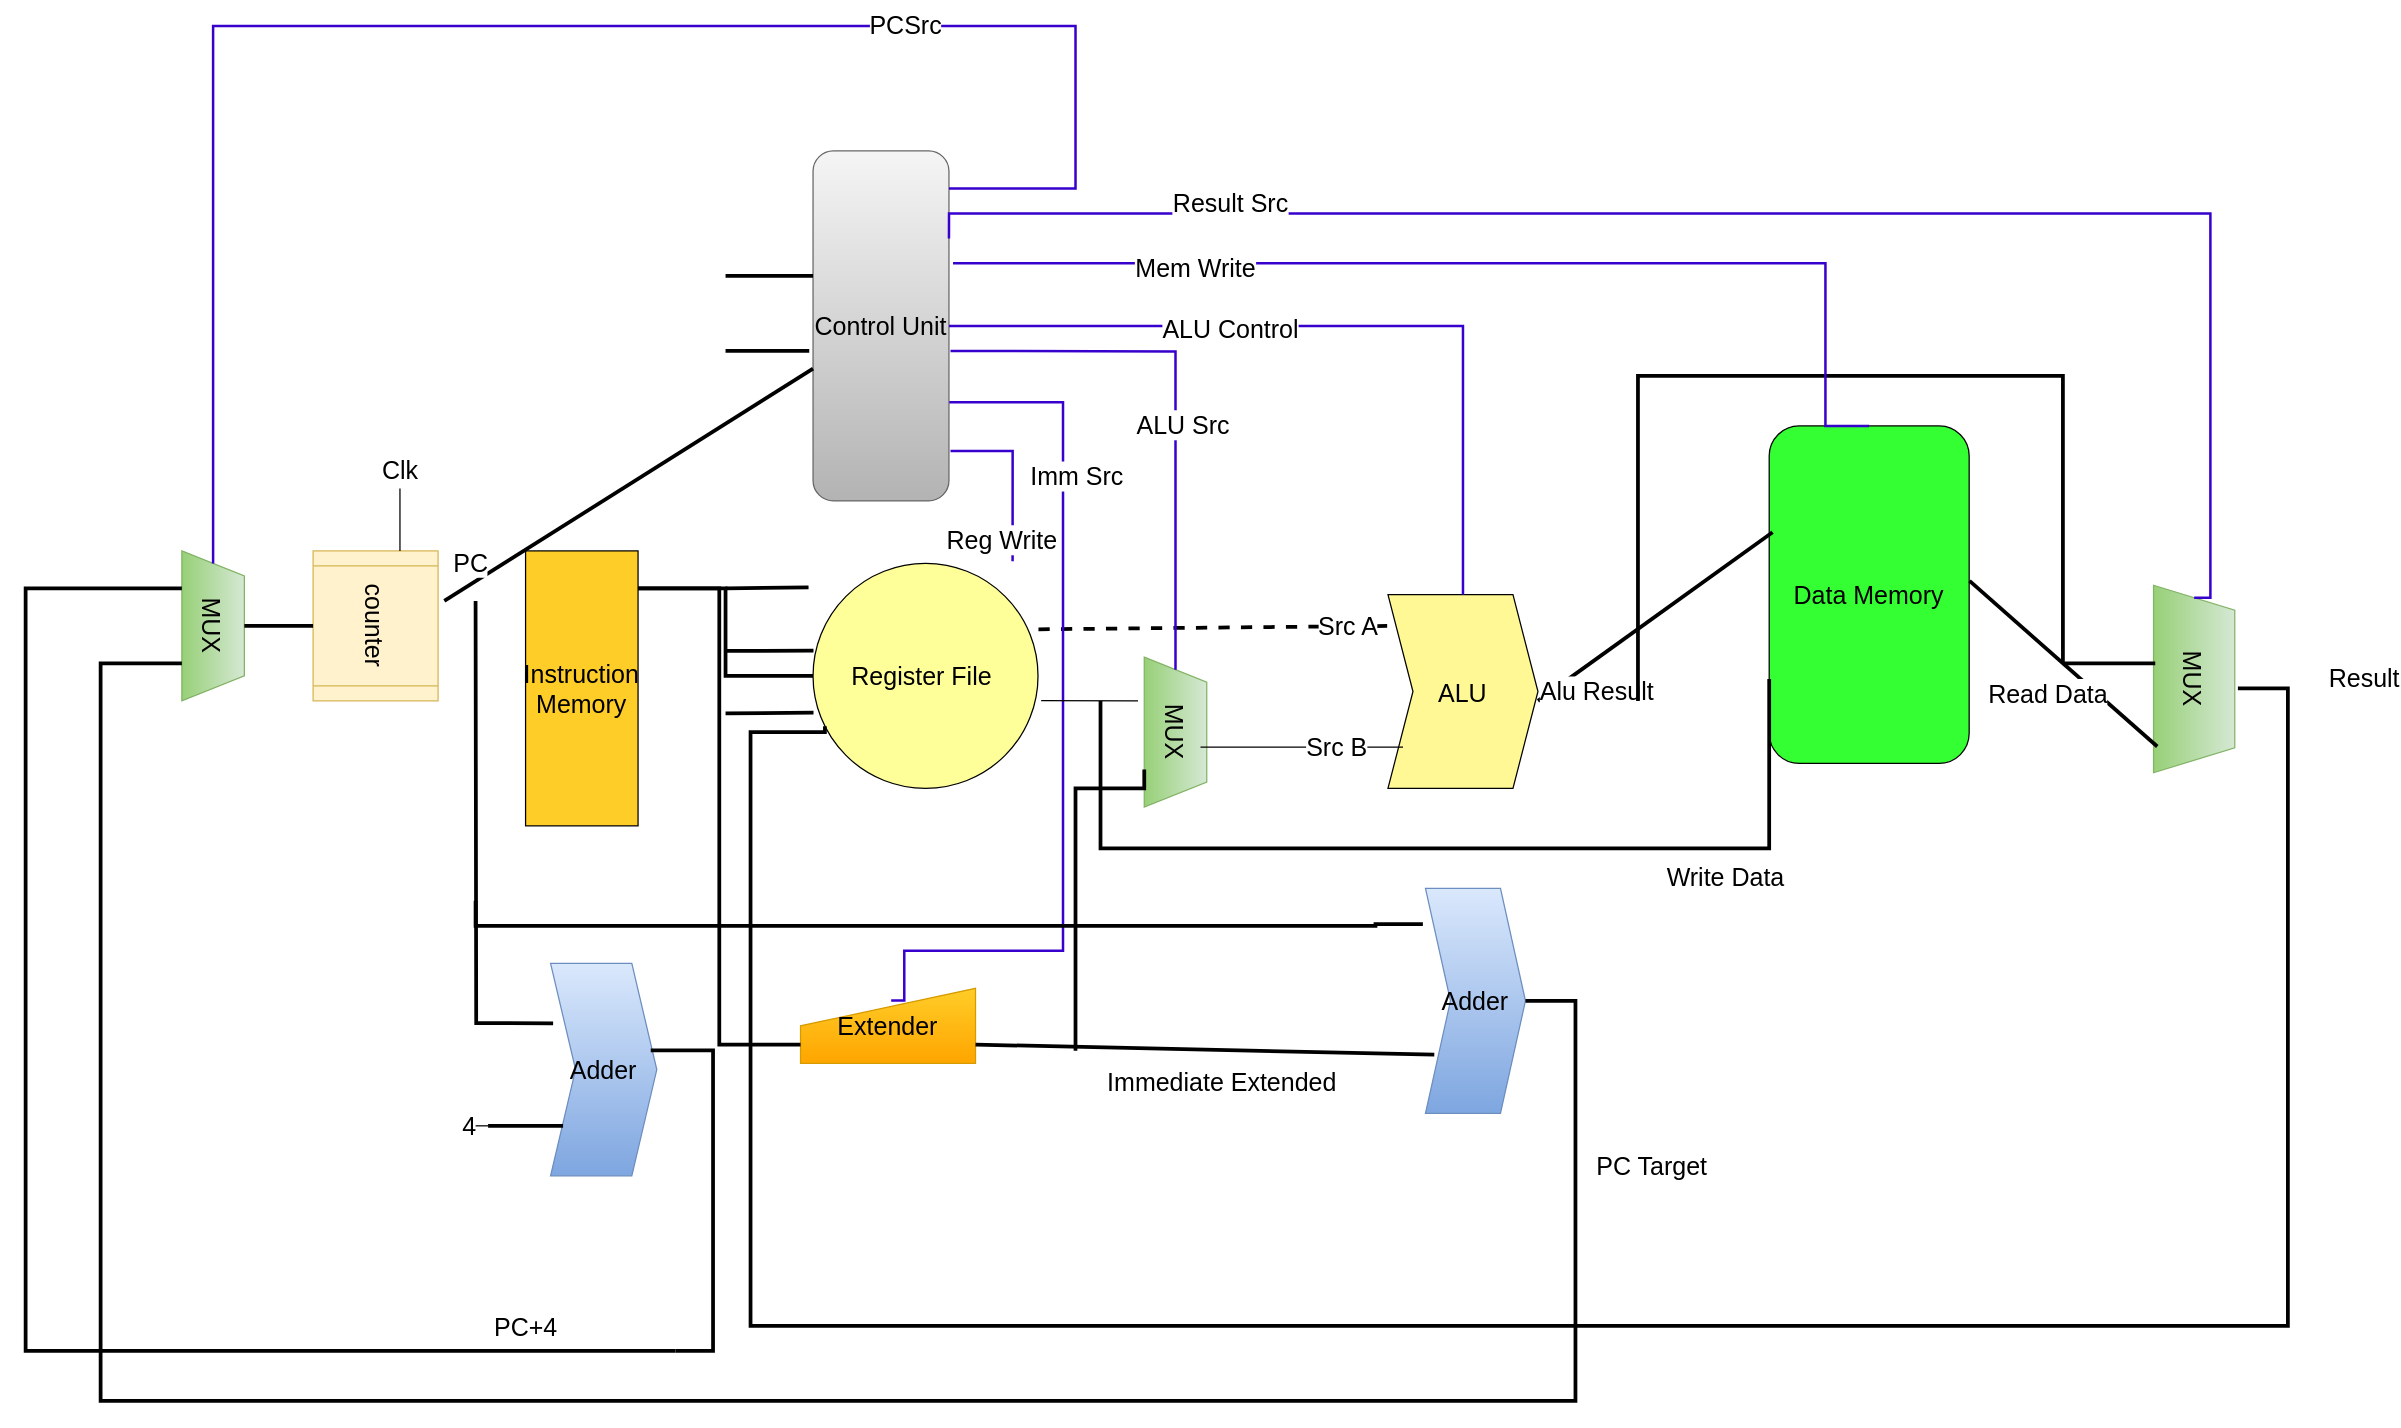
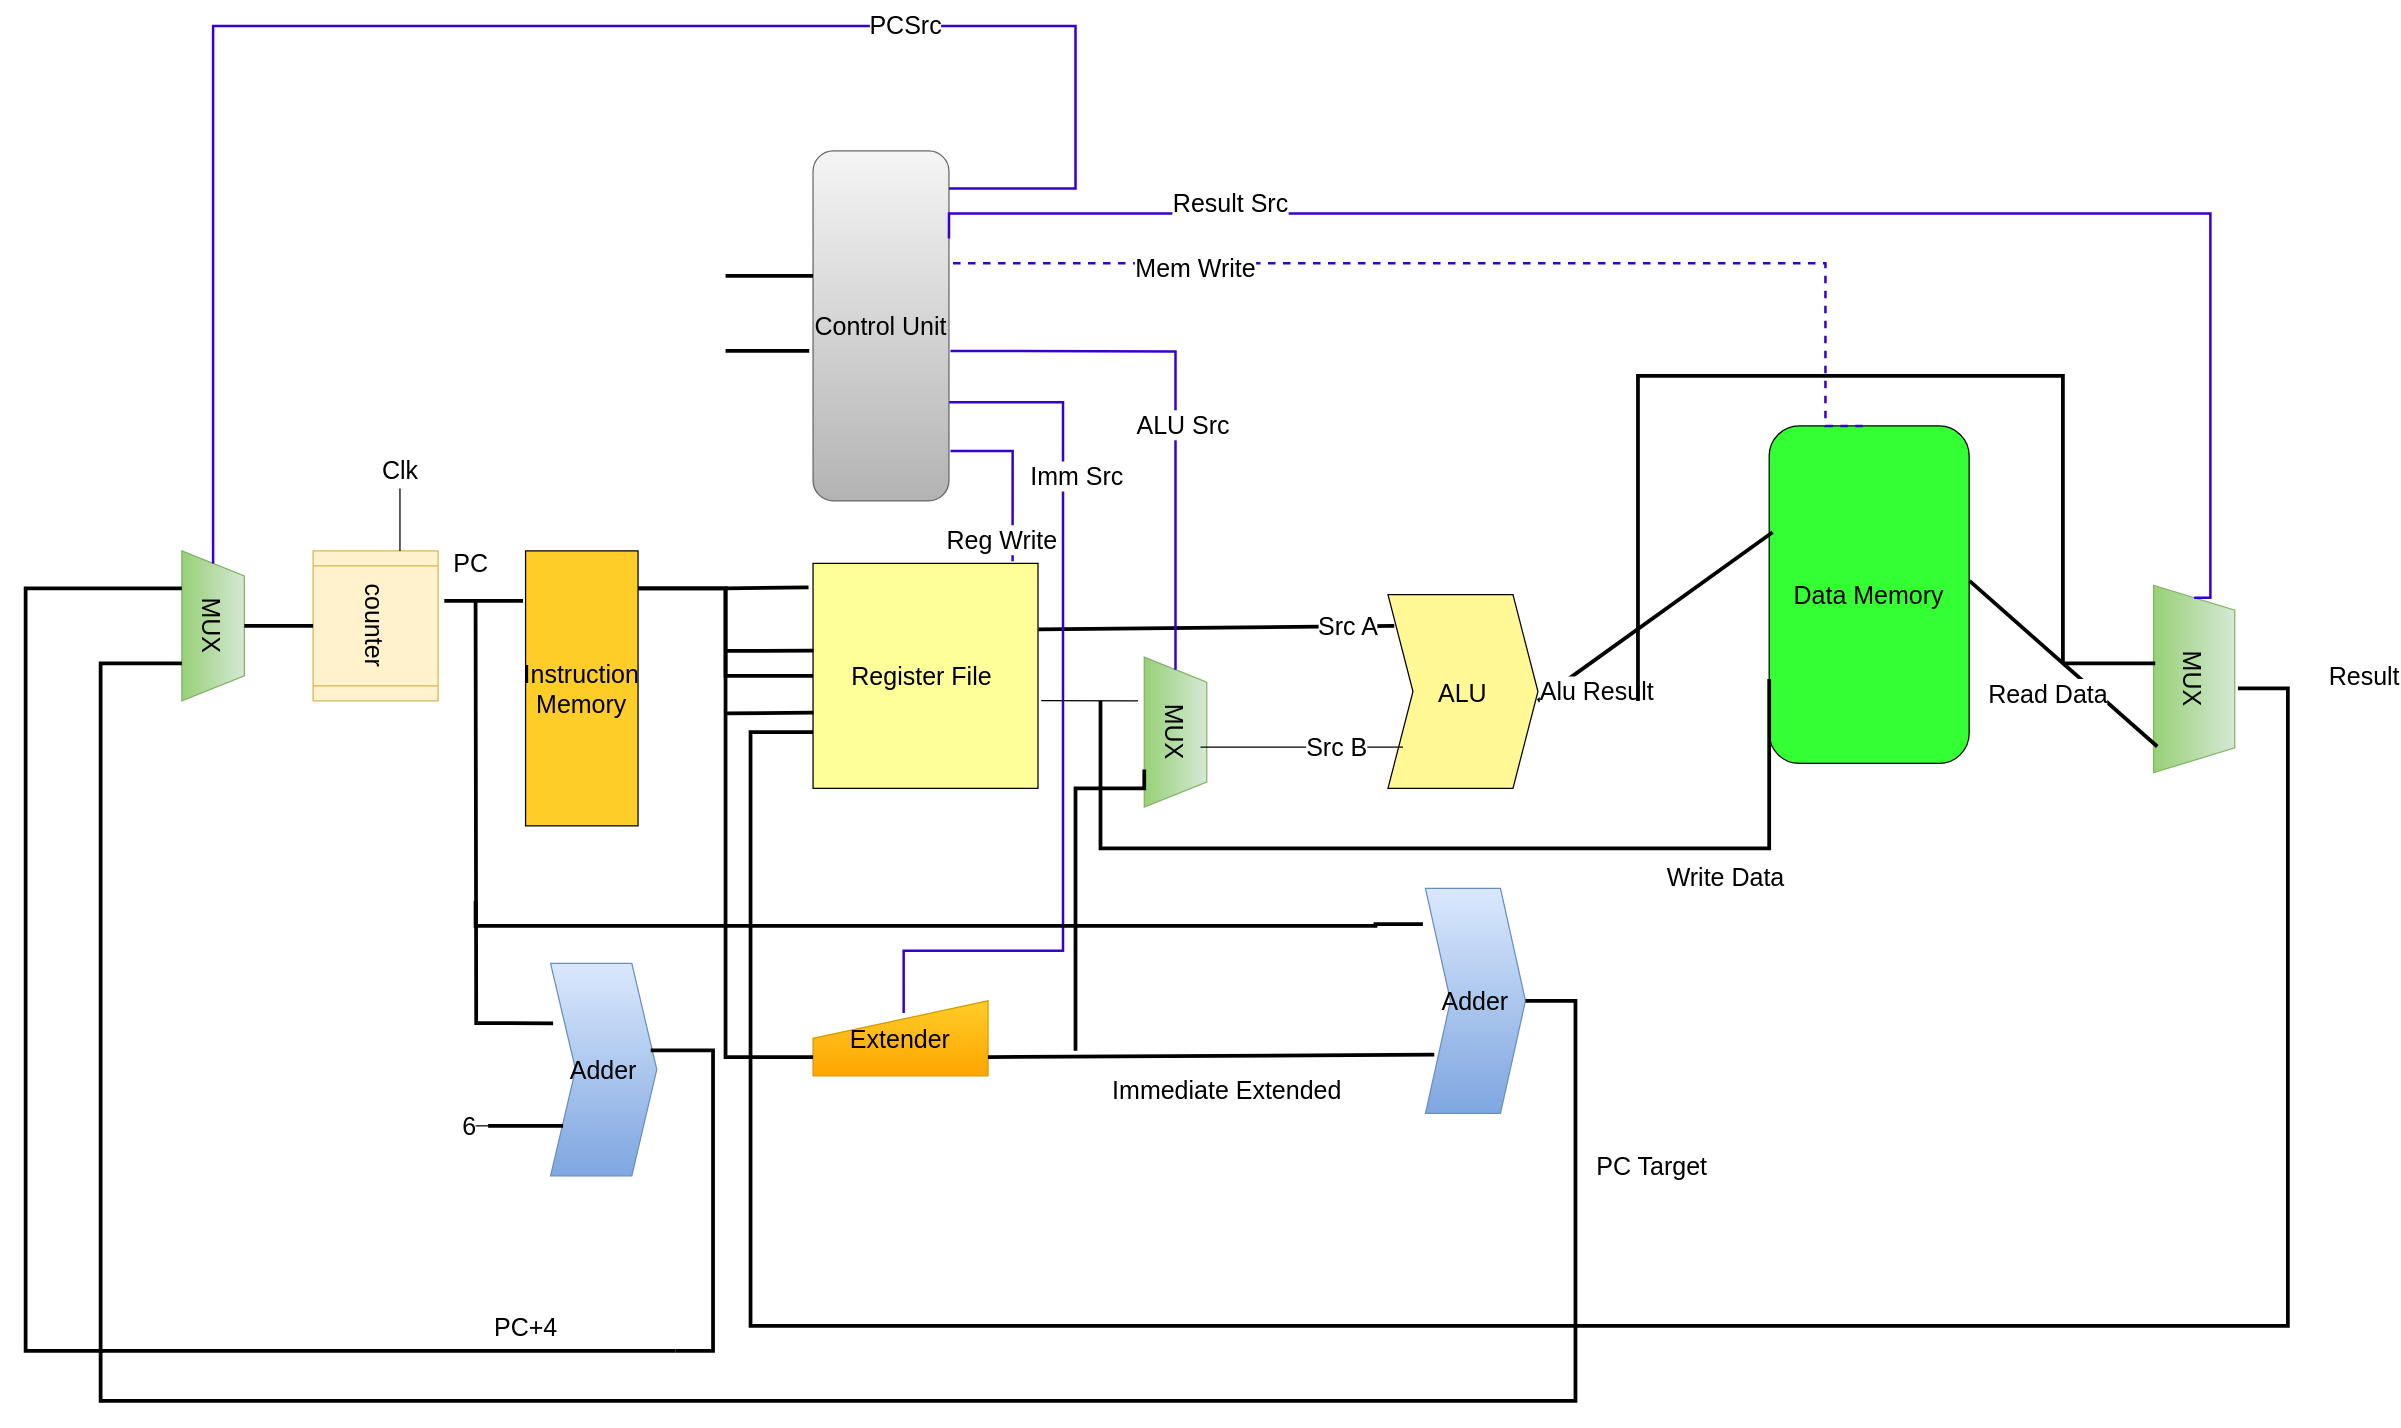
edge "Control Unit" -- "Data Memory": style solid -> dashed
edge "Control Unit" -- "ALU": removed, label "ALU Control"
edge "Control Unit" -- "counter": now "Instruction Memory" -- "counter"
edge "Register File" -- "ALU": style dashed -> solid
node "Register File": shape ellipse -> rectangle
node "Extender": moved (888, 1026) -> (901, 1038)
node "4": label "4" -> "6"
